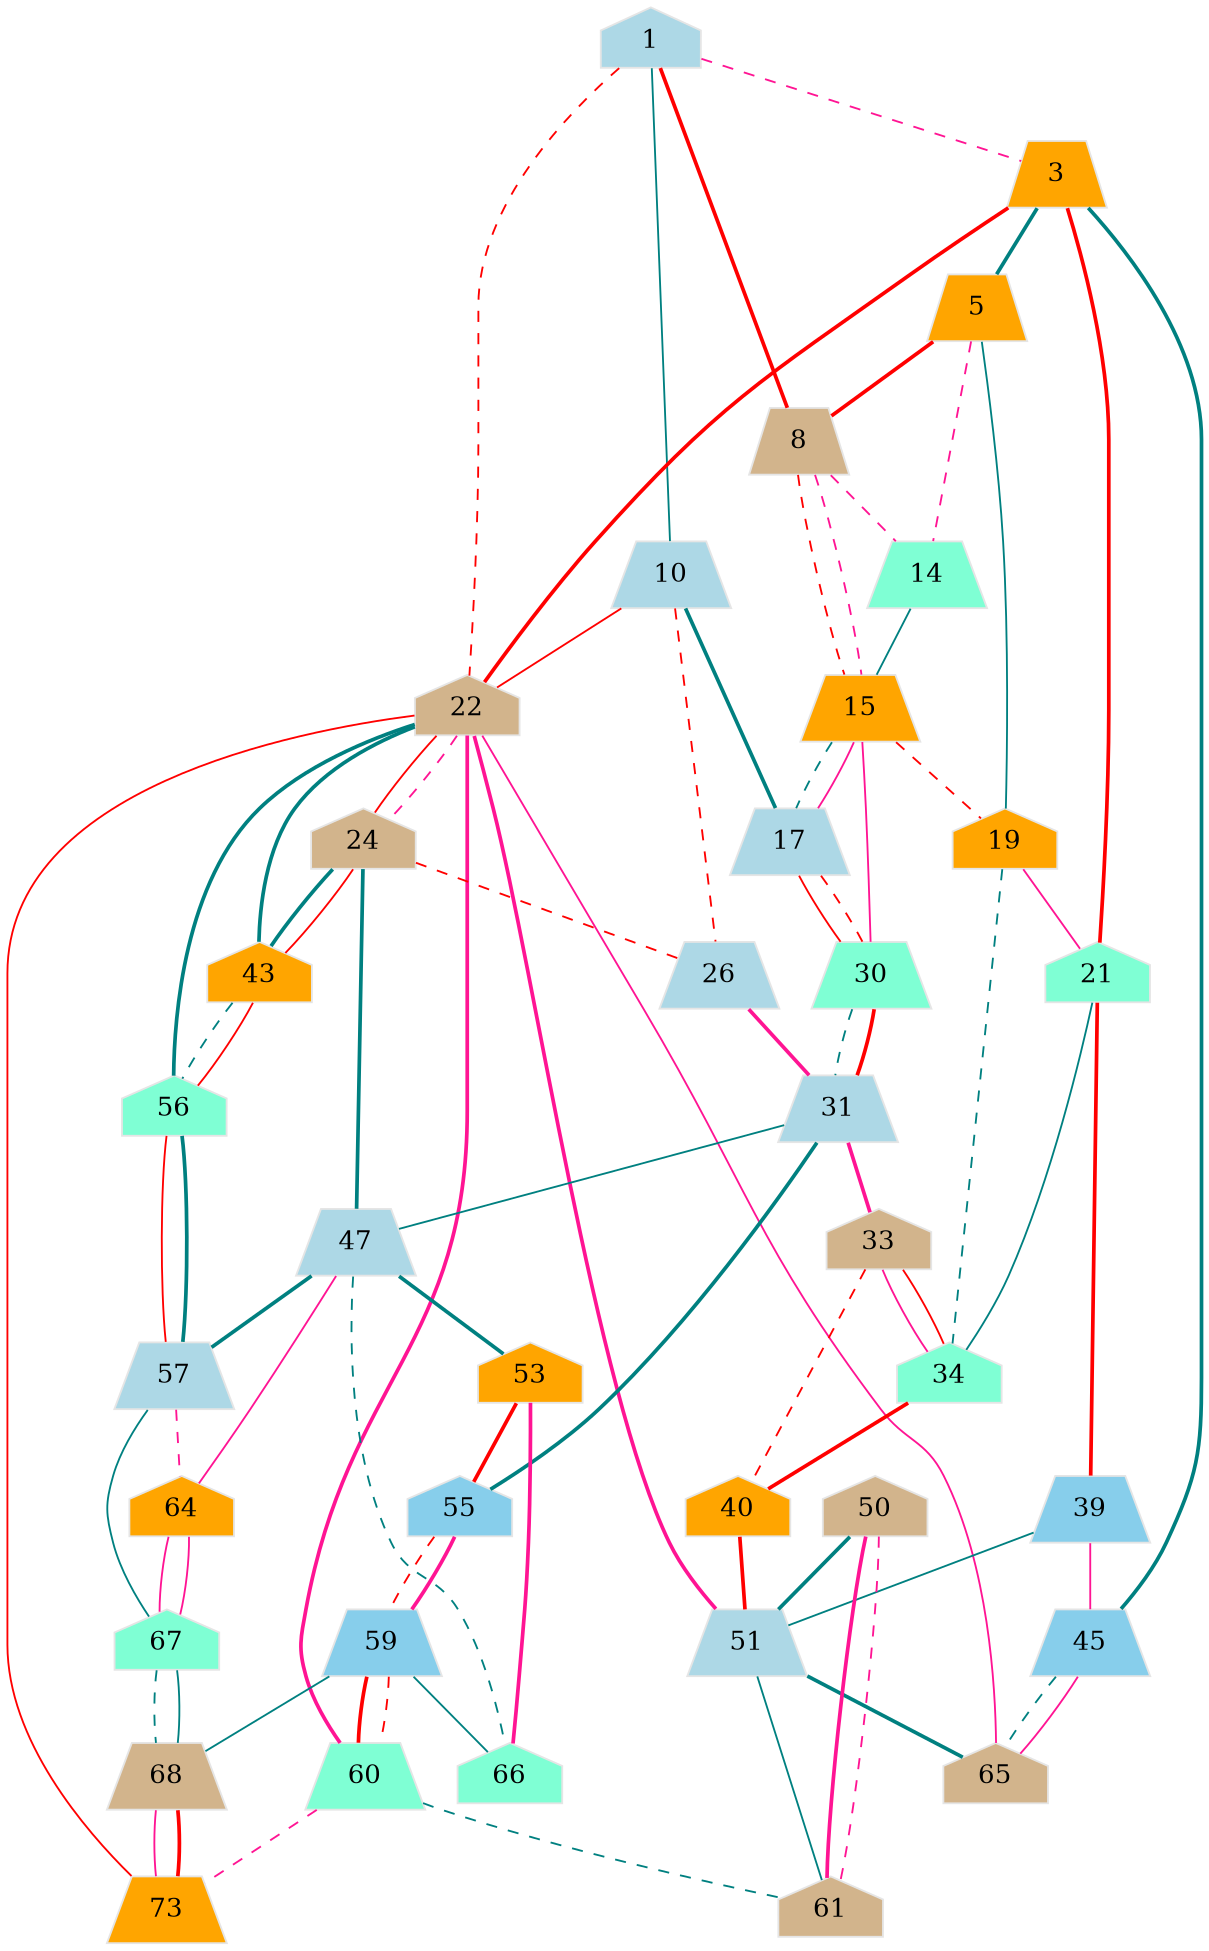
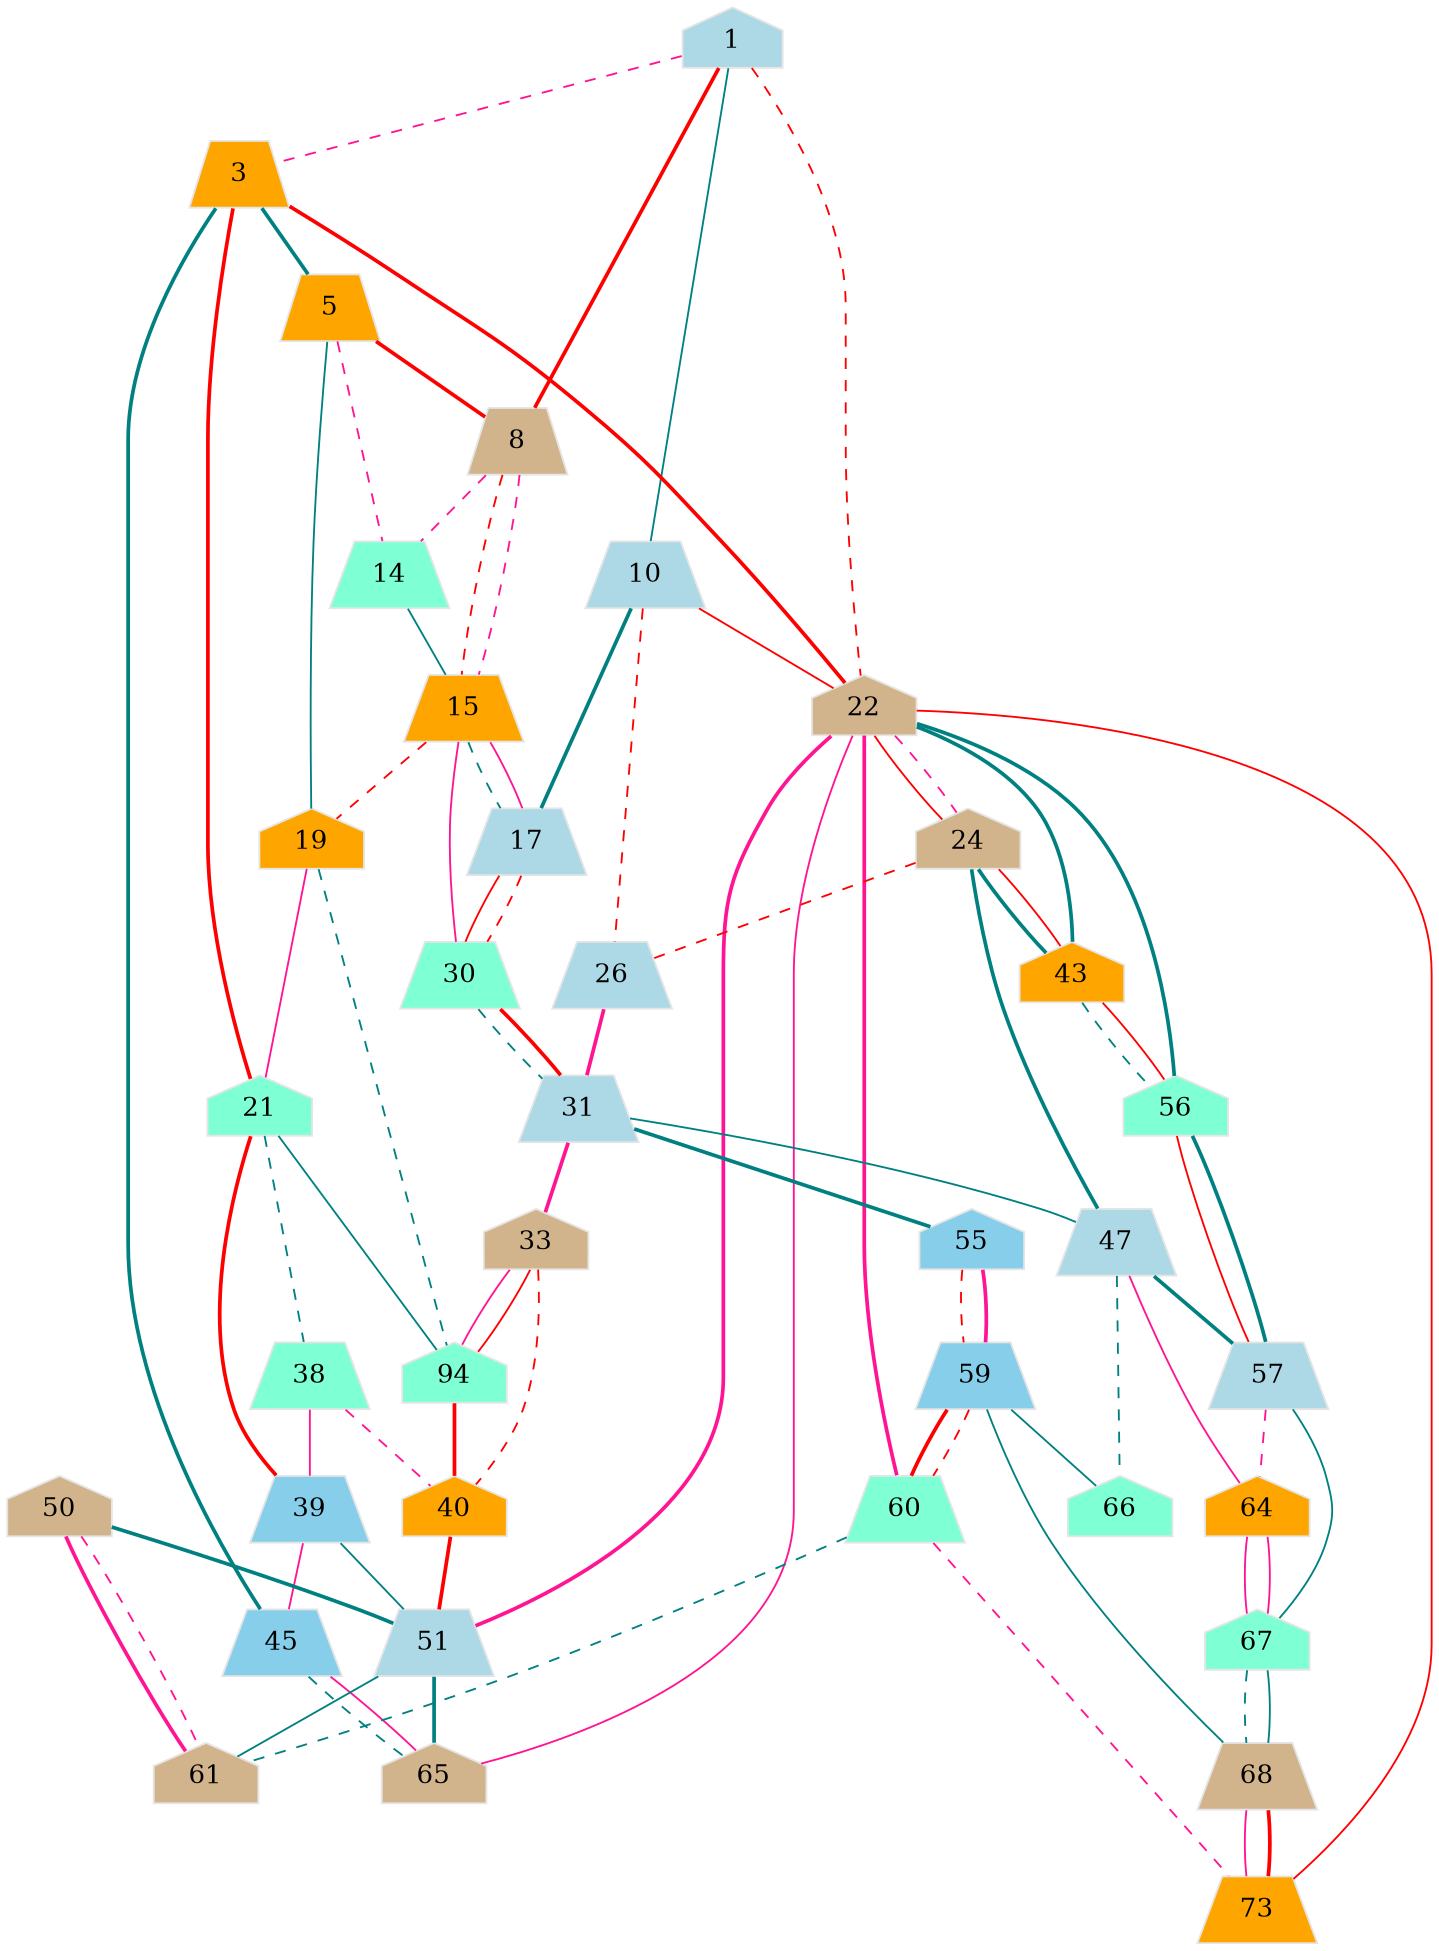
node "38": added
node "53": removed
node "34": label "34" -> "94"
